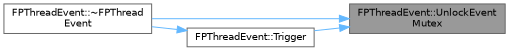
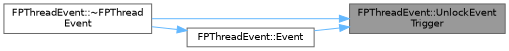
node "FPThreadEvent::UnlockEvent Mutex": label "FPThreadEvent::UnlockEvent Mutex" -> "FPThreadEvent::UnlockEvent Trigger"
node "FPThreadEvent::Trigger": label "FPThreadEvent::Trigger" -> "FPThreadEvent::Event"
